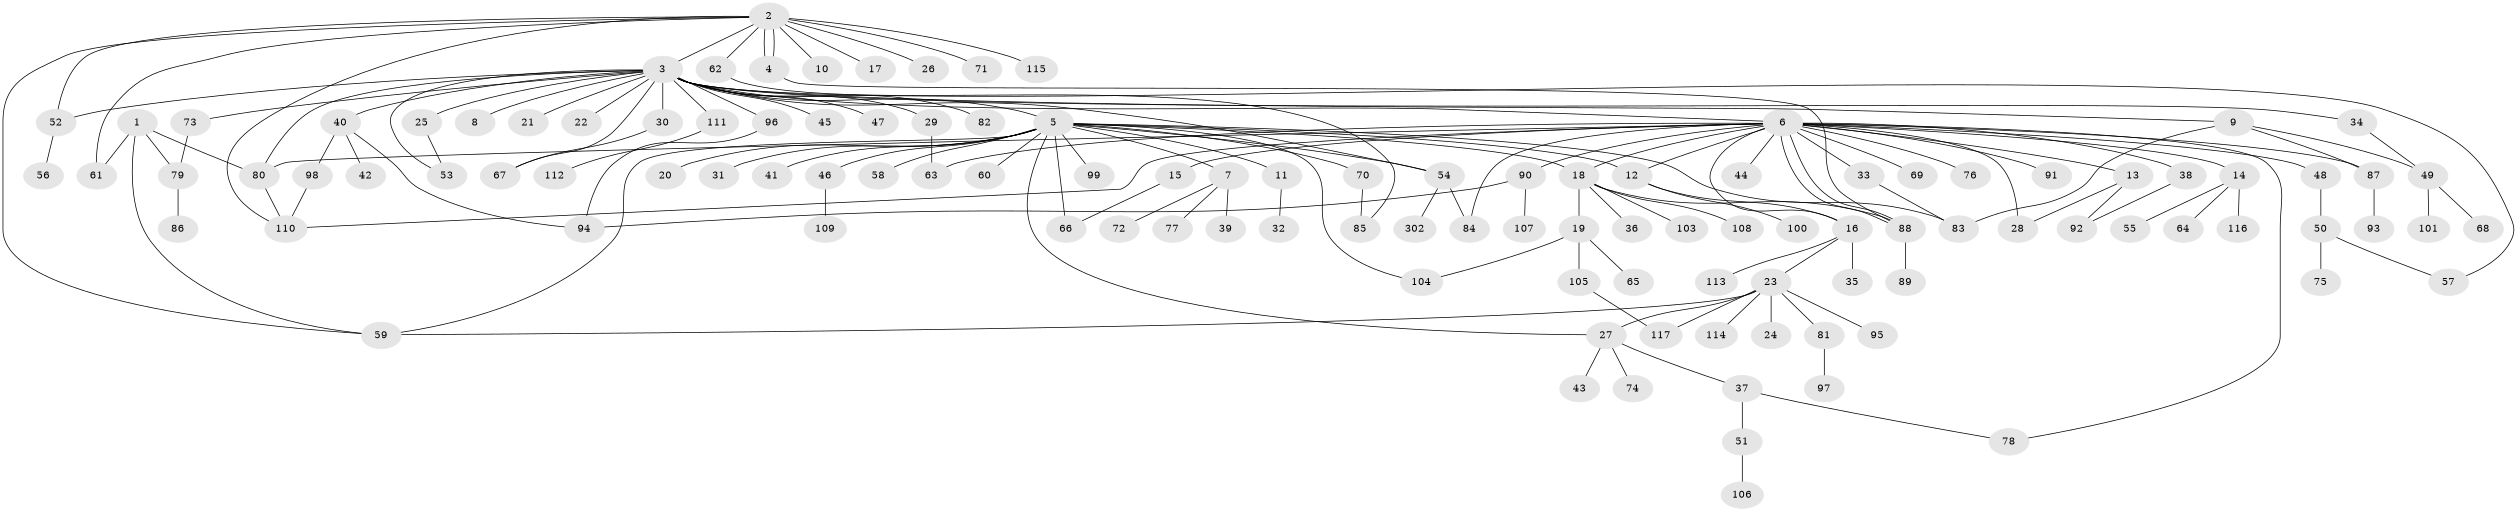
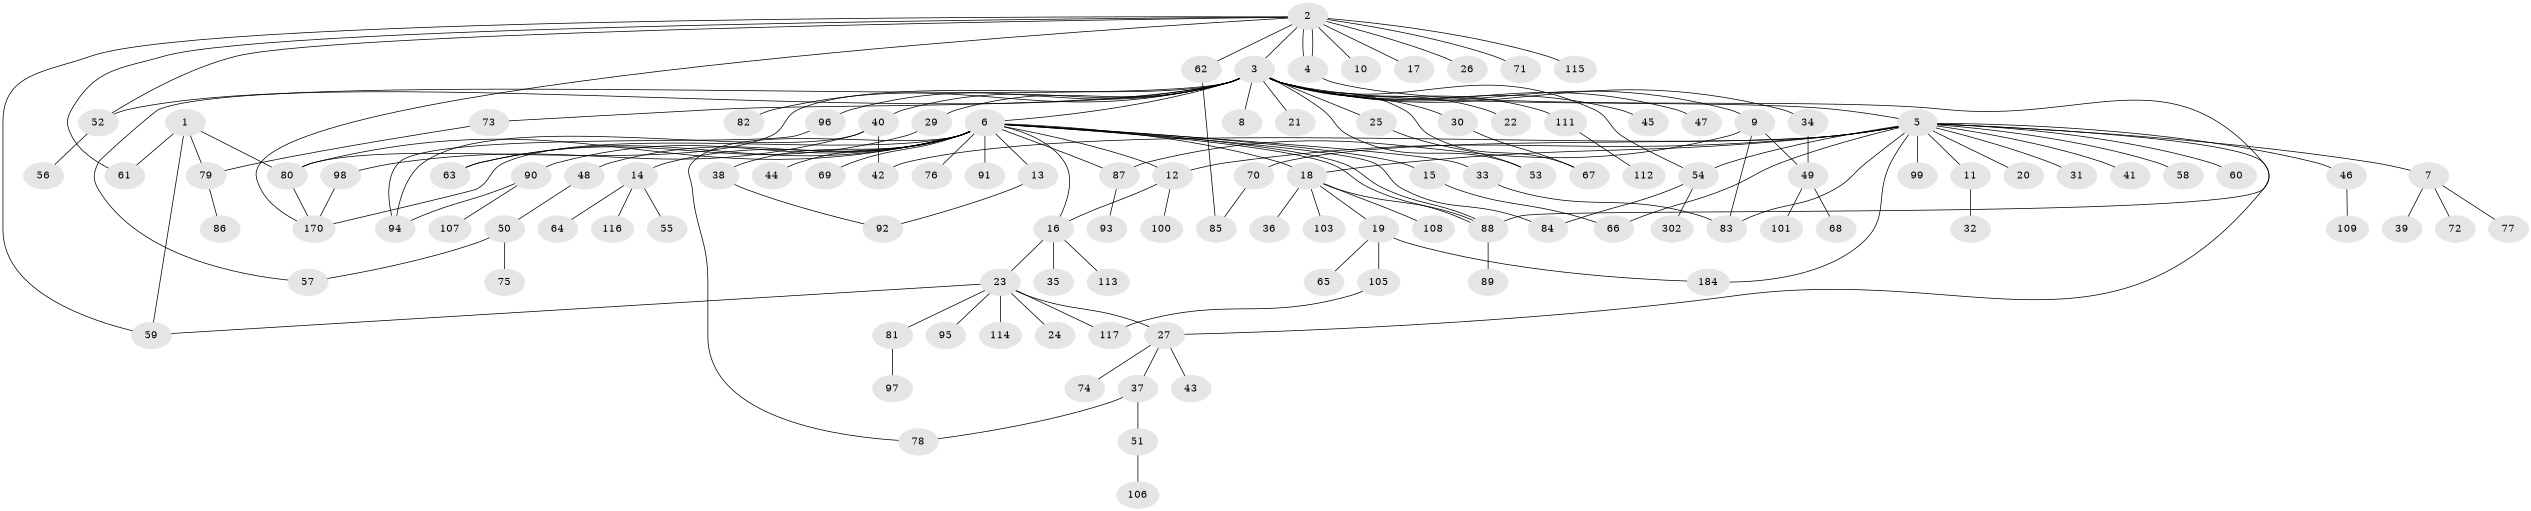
edge "5" -- "59": now "5" -- "42"
node "110": label "110" -> "170"
node "28": removed
node "104": label "104" -> "184"
